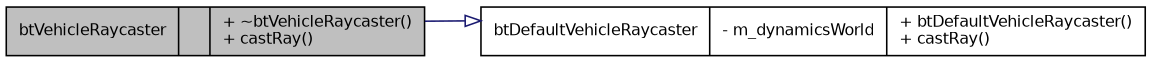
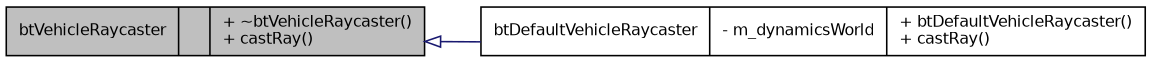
edge "btVehicleRaycaster" -> "btDefaultVehicleRaycaster": reversed
